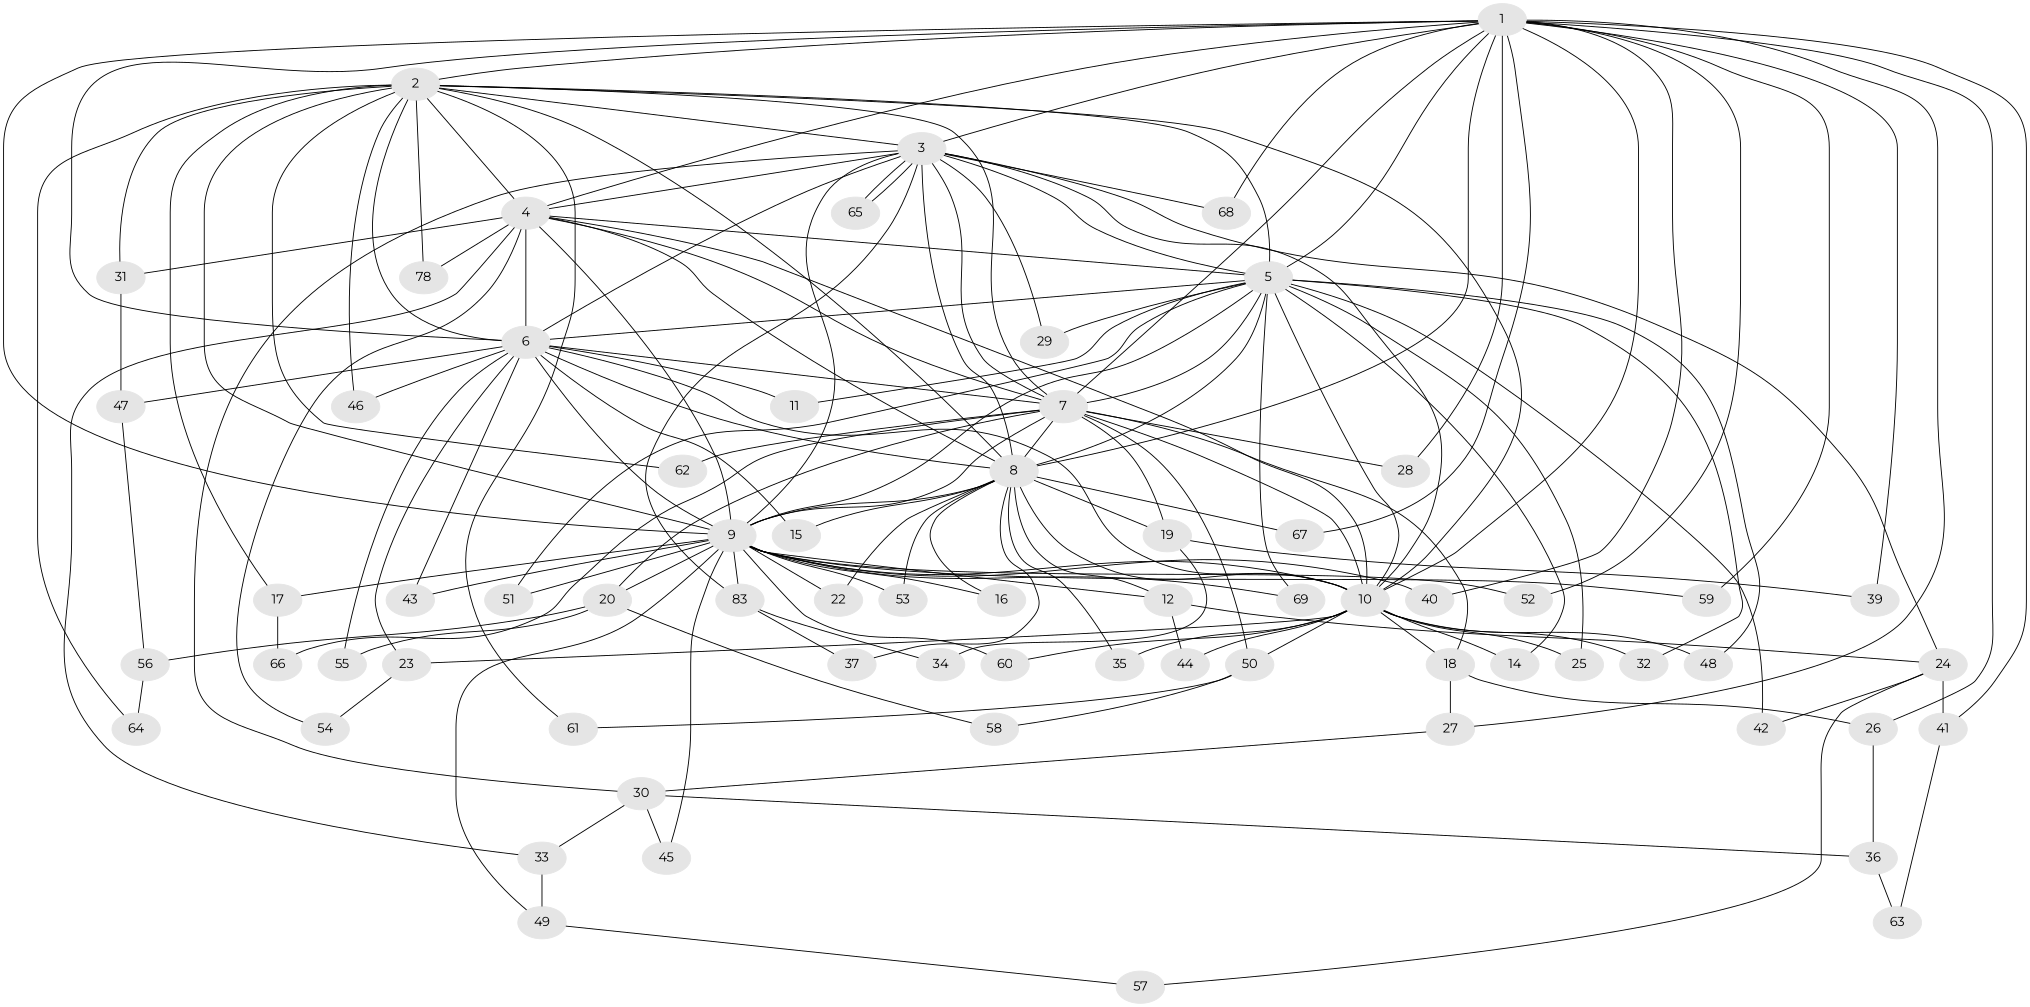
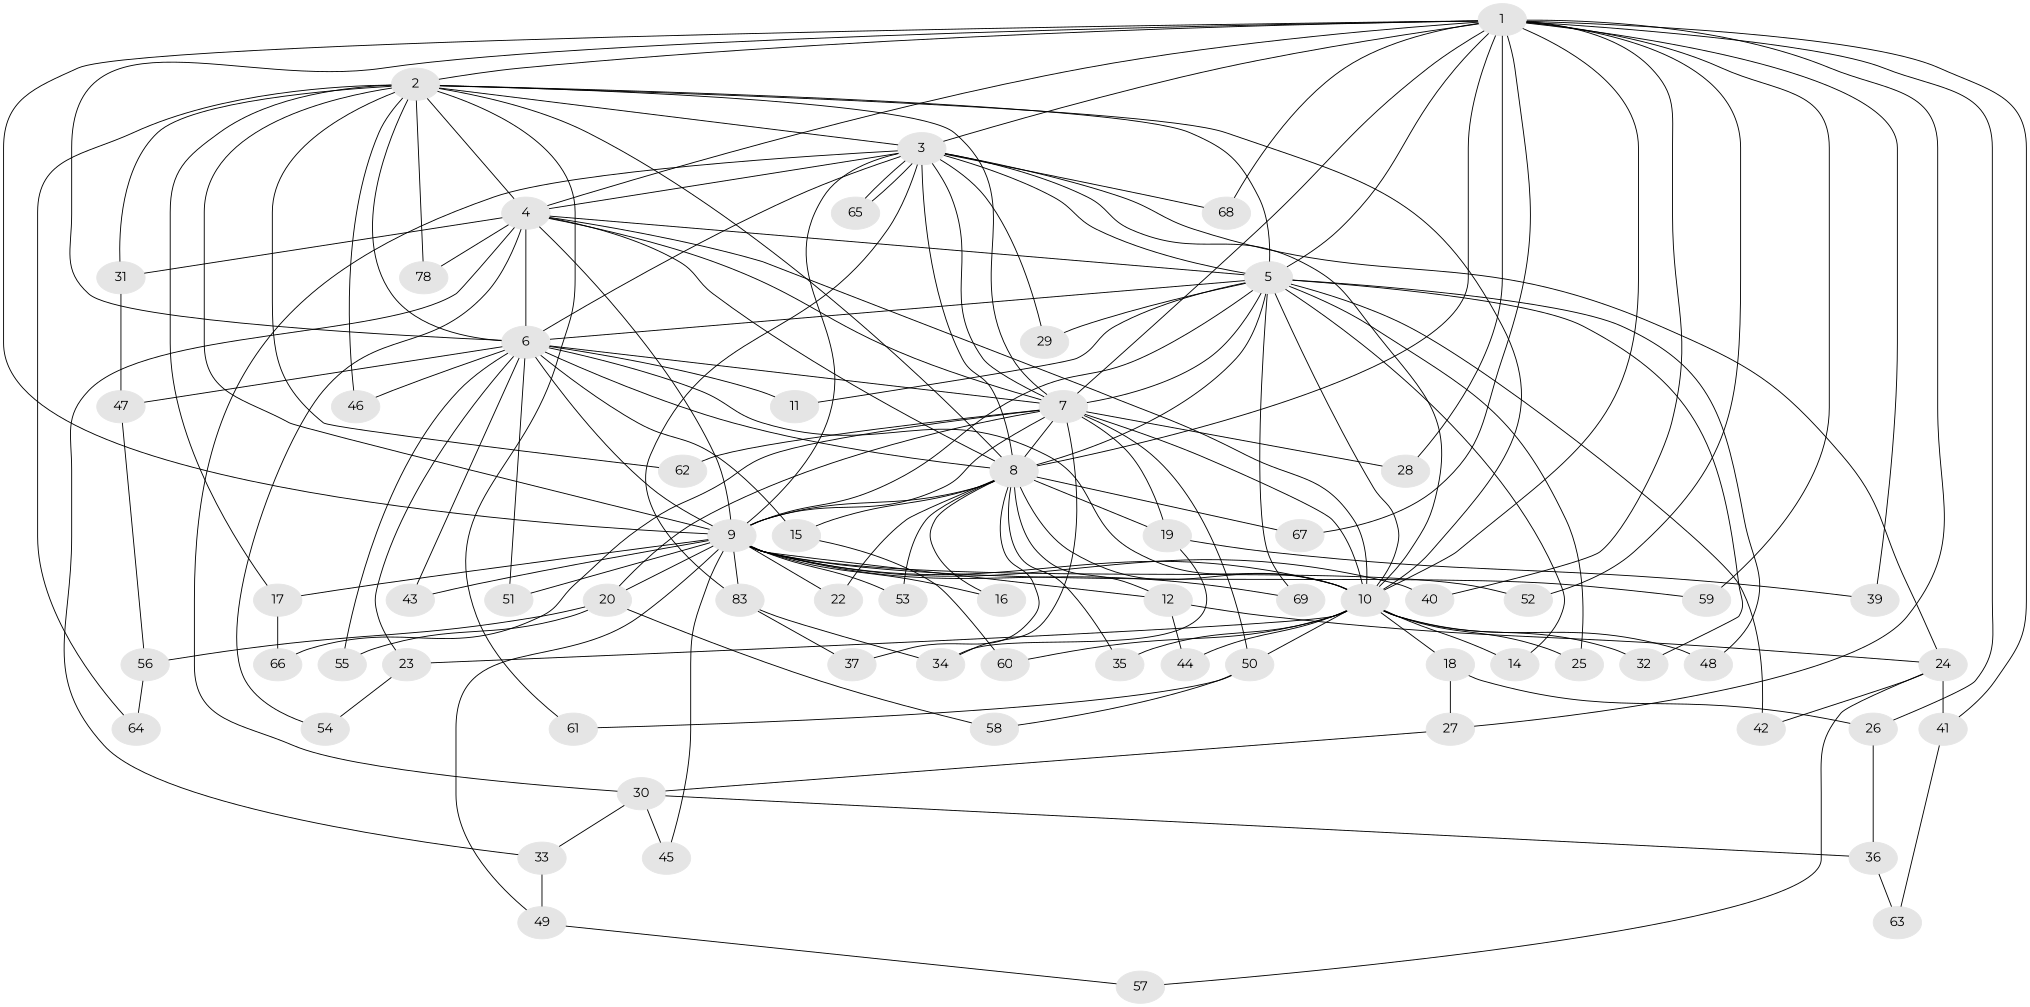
edge "5" -- "51": now "6" -- "51"
edge "7" -- "18": now "7" -- "34"
edge "9" -- "60": now "15" -- "60"
